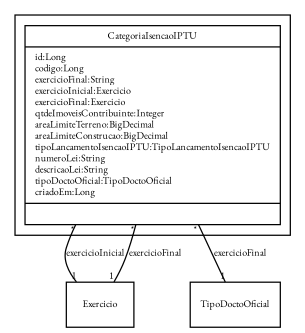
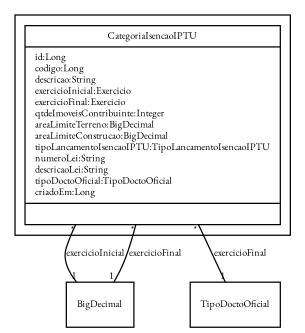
node "CategoriaIsencaoIPTU": text "exercicioFinal:String" -> "descricao:String"
node "Exercicio": label "Exercicio" -> "BigDecimal"
